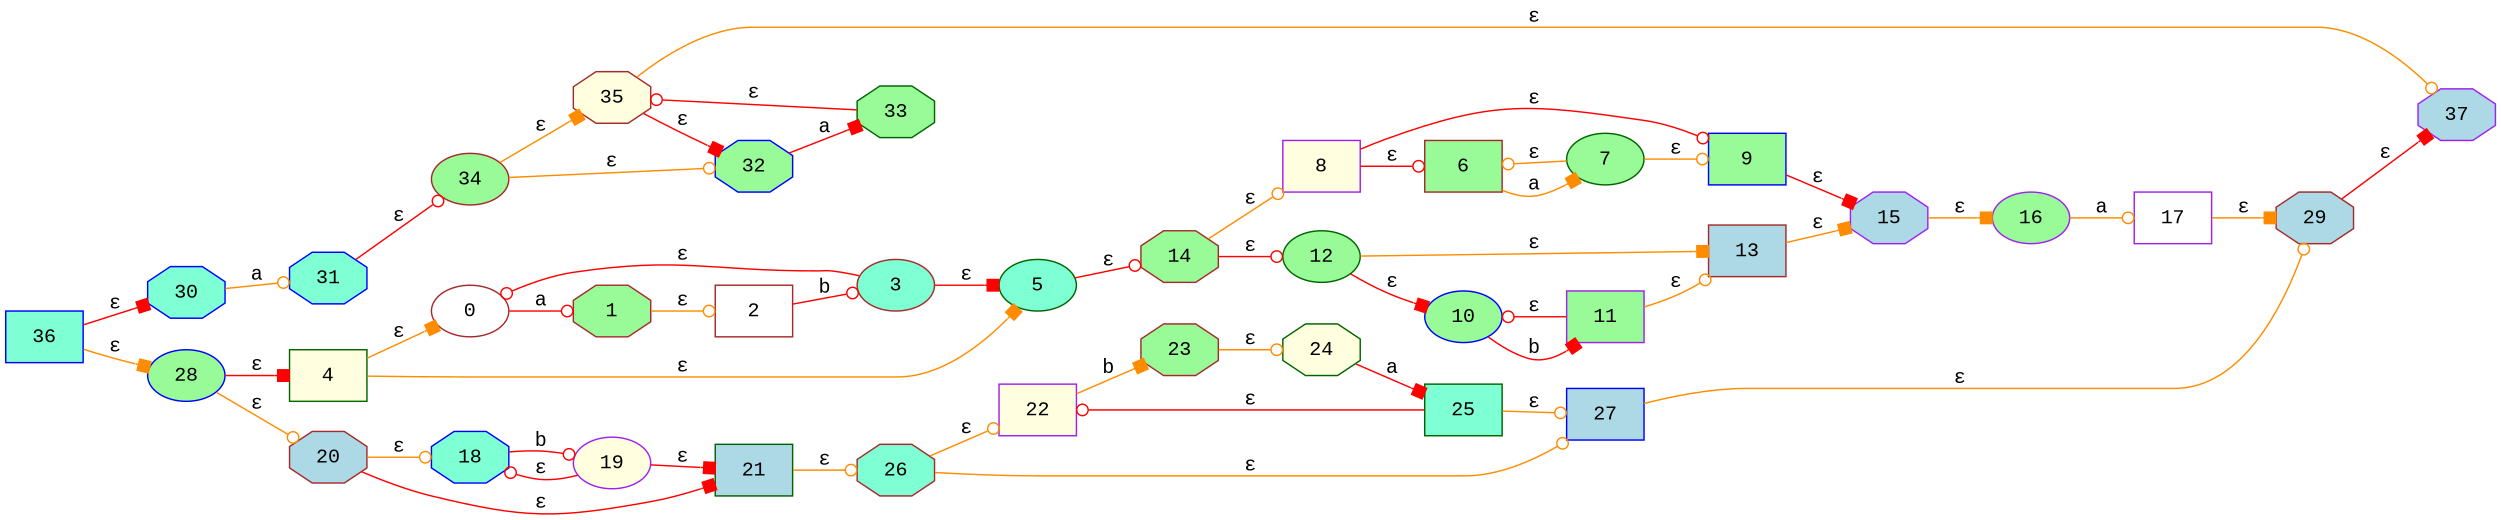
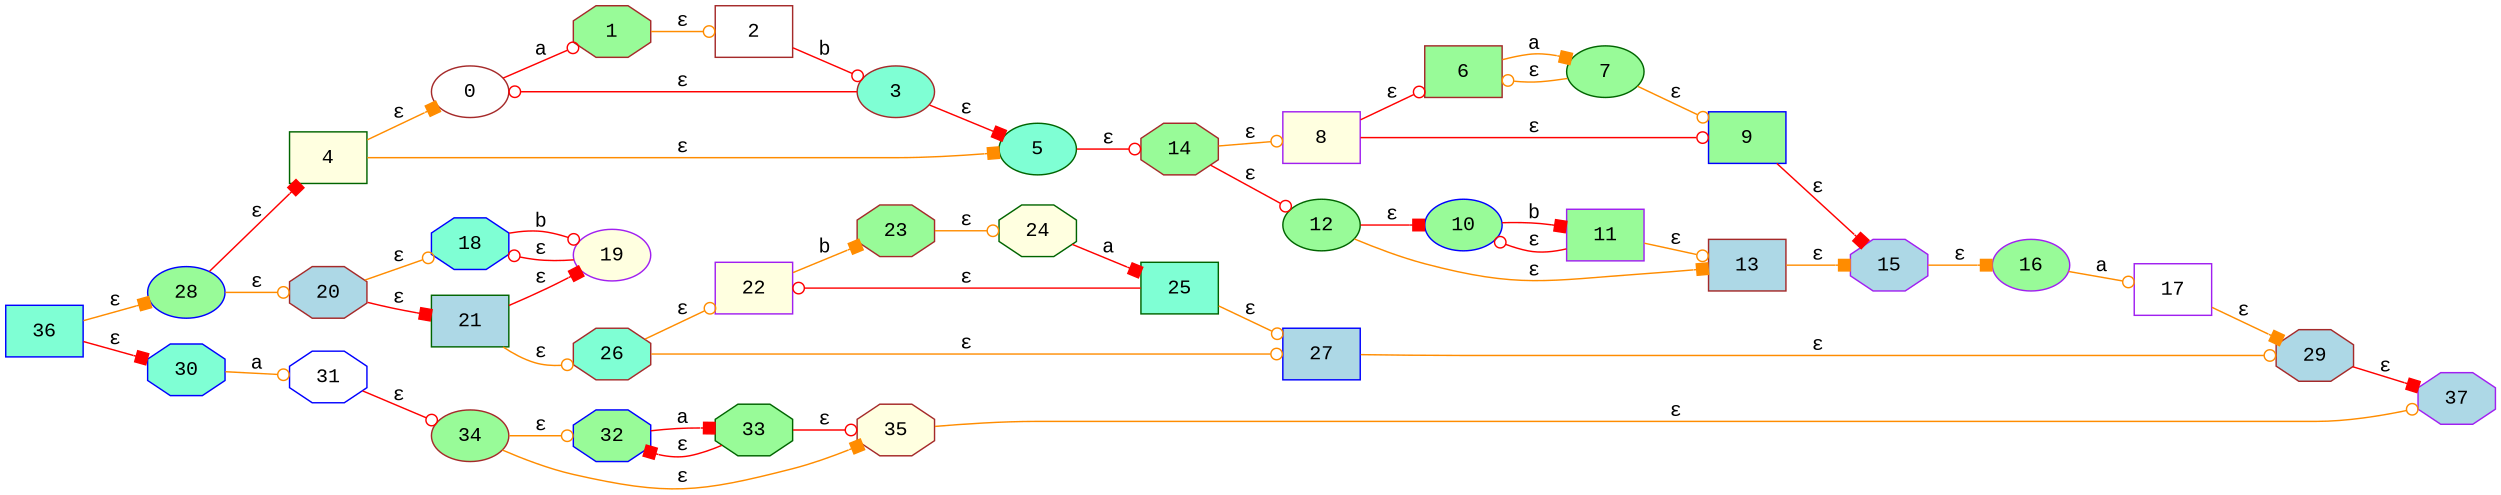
edge "35" -> "32": now "33" -> "32"
node "31": fillcolor aquamarine -> white
edge "19" -> "21": reversed
